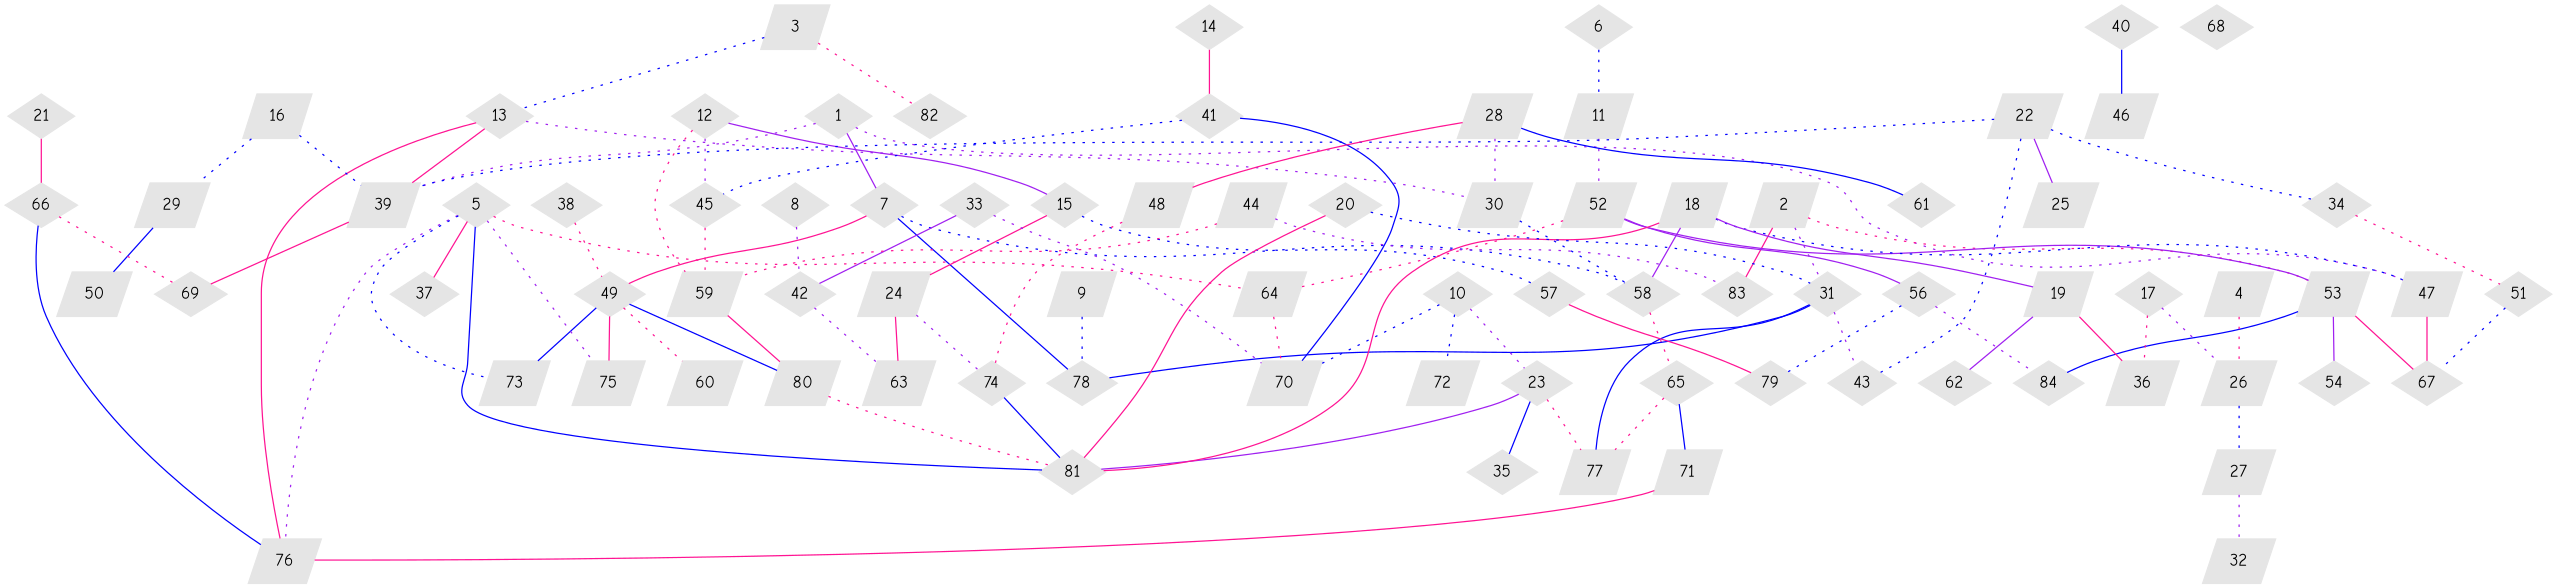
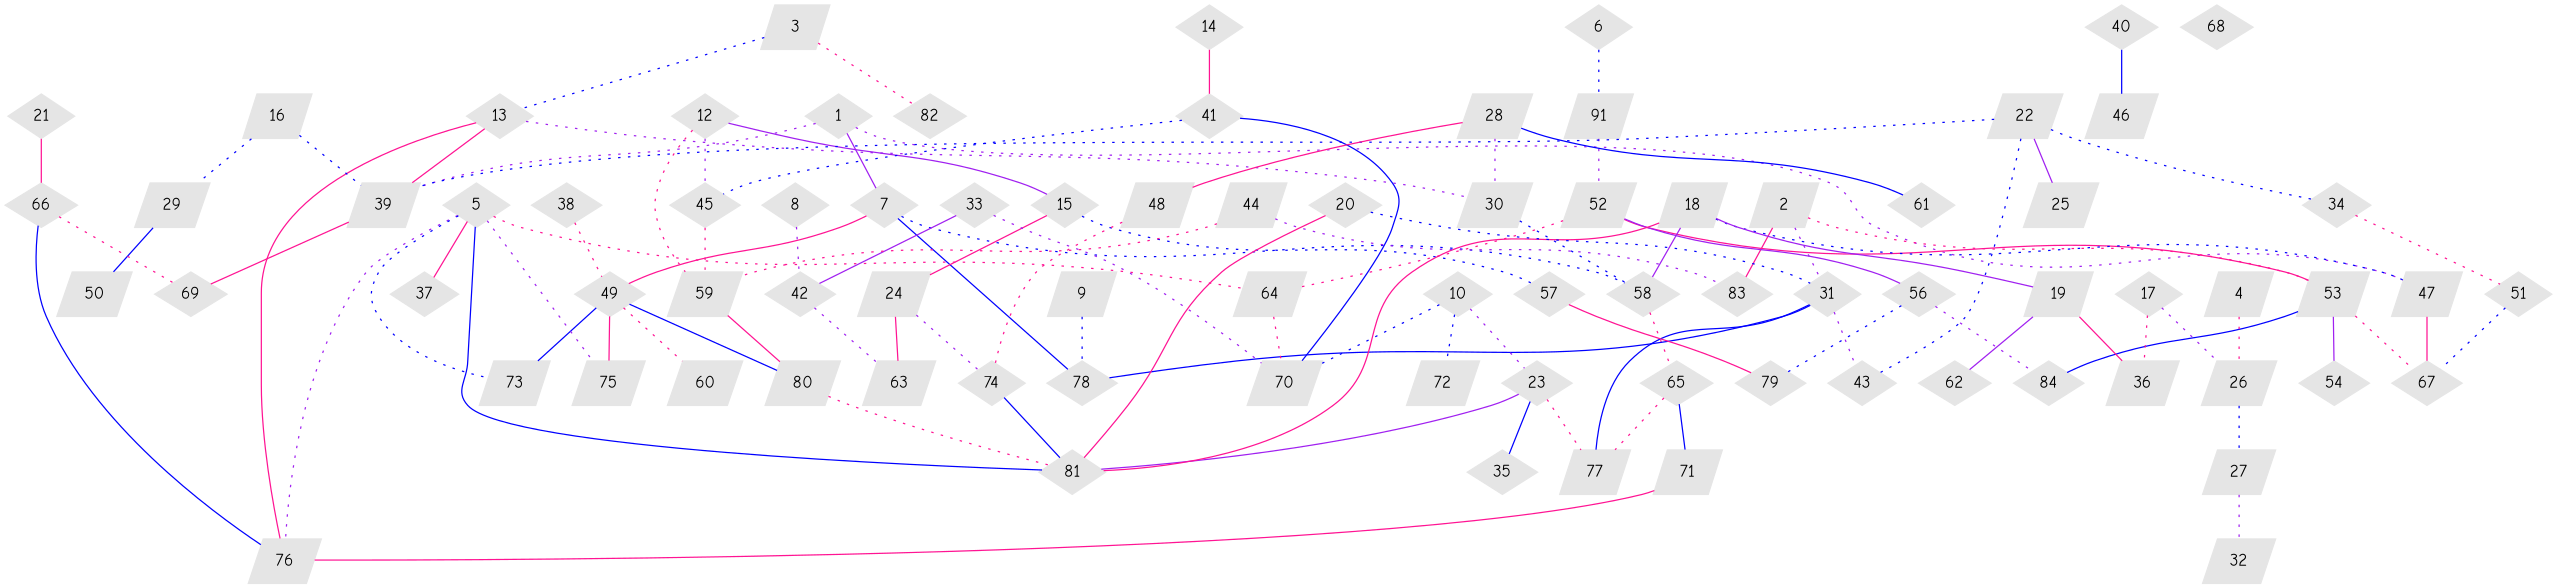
node "11": label "11" -> "91"
edge "52" -- "53": color purple -> deeppink
edge "53" -- "67": style solid -> dotted
